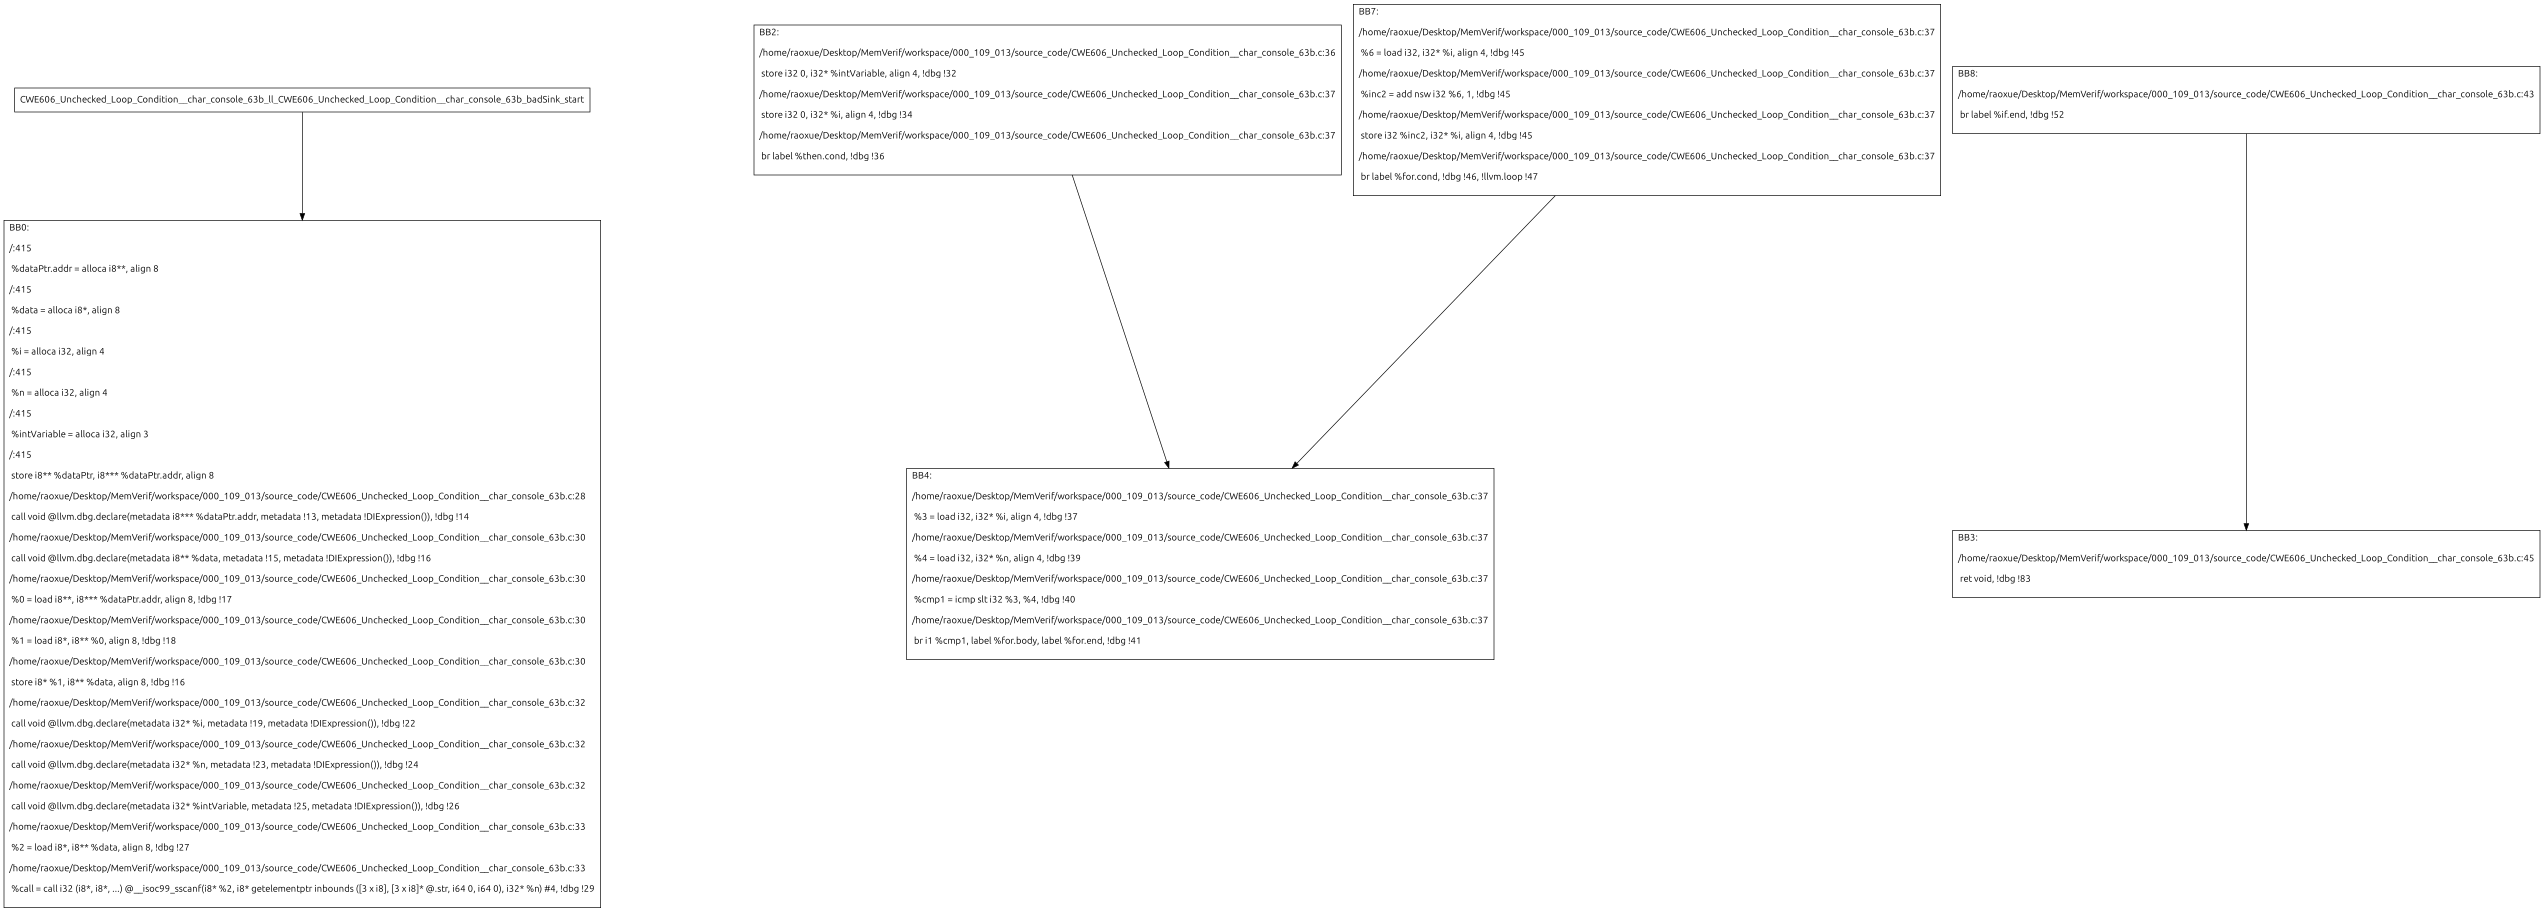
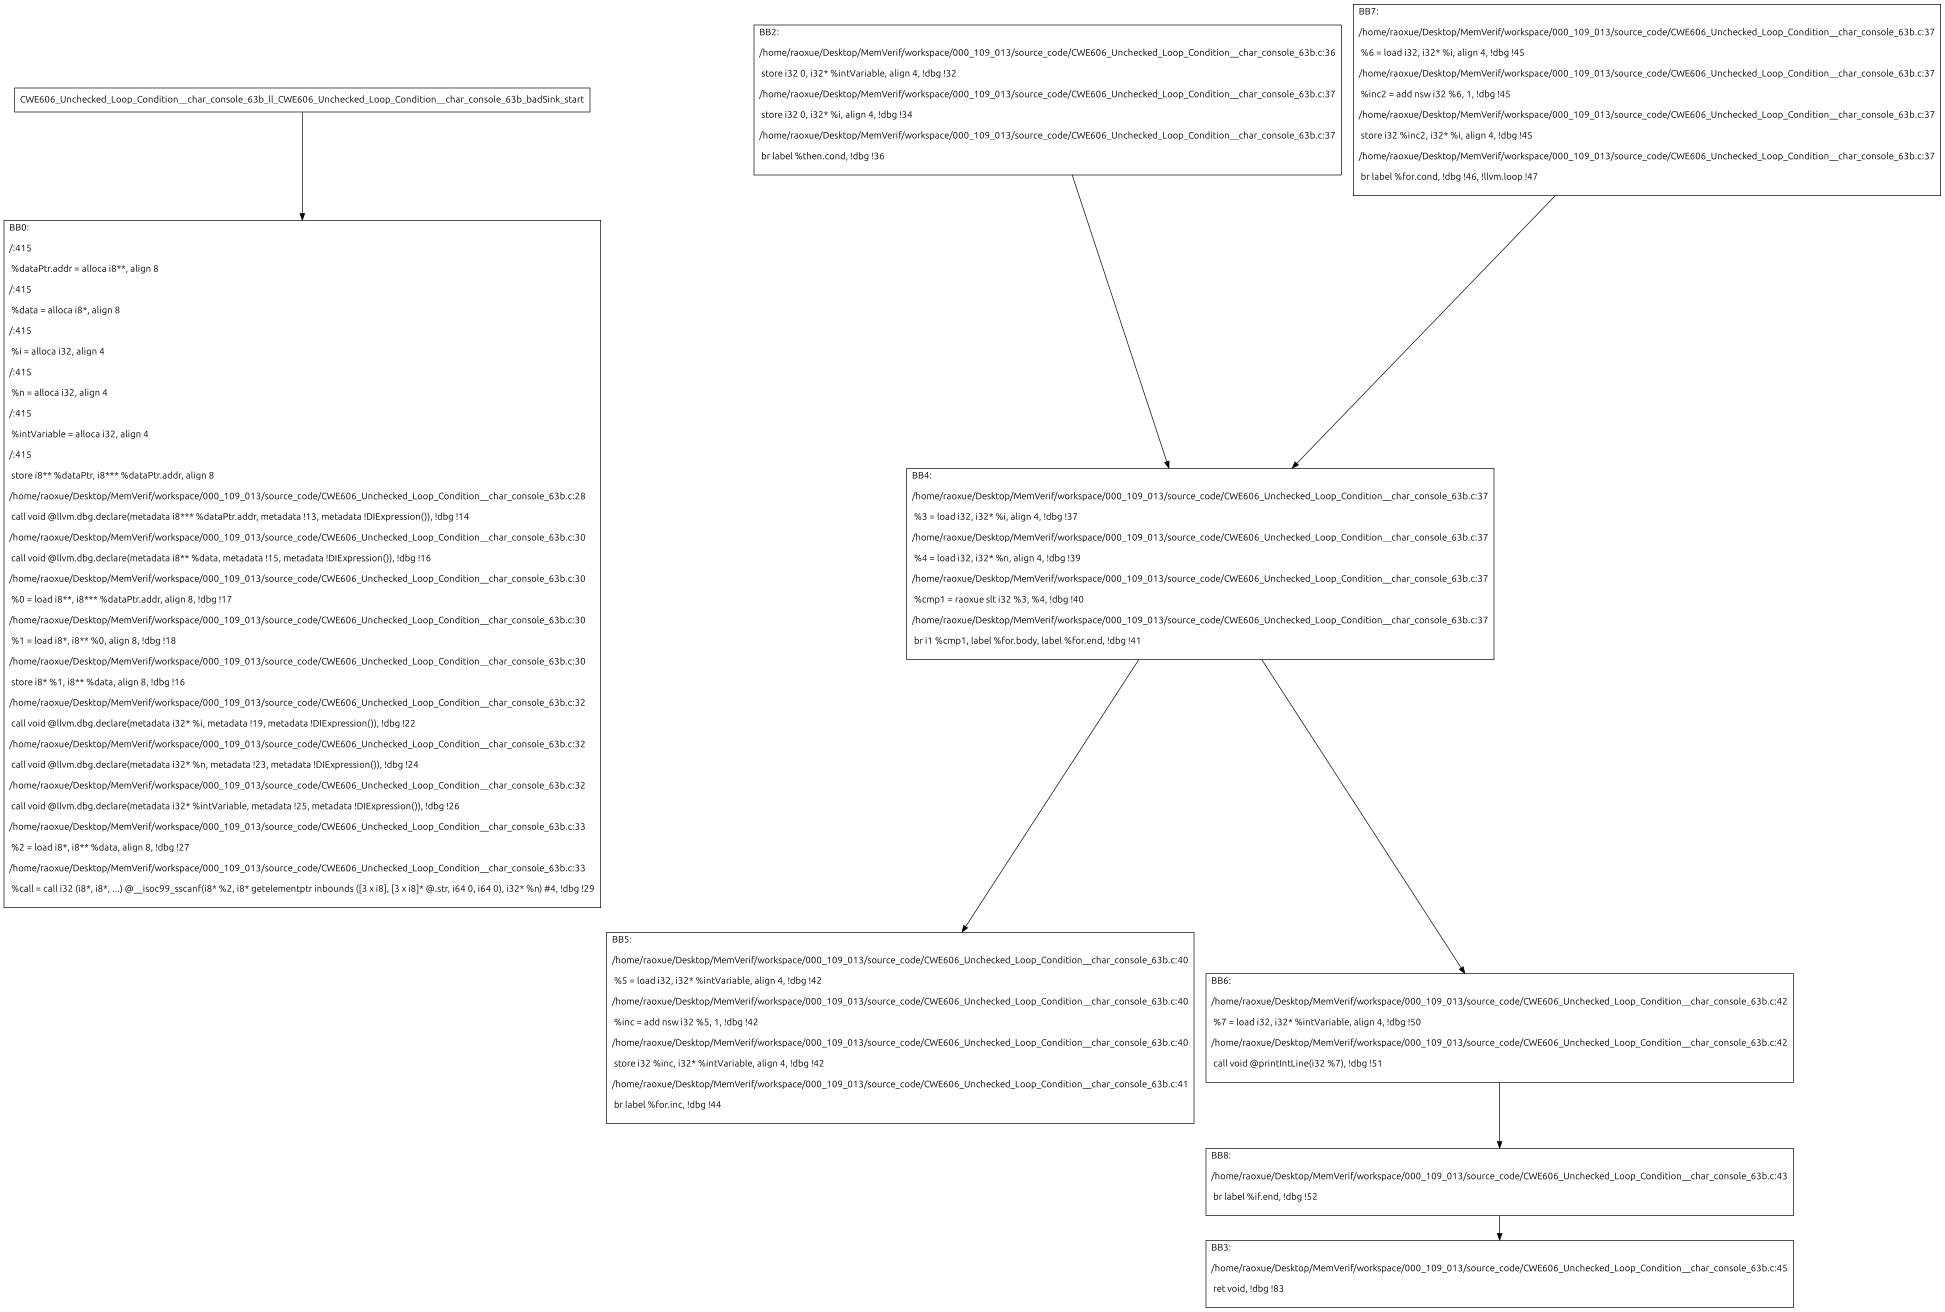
node "BB0:": text "%intVariable = alloca i32, align 3" -> "%intVariable = alloca i32, align 4"
node "BB4:": text "%cmp1 = icmp slt i32 %3, %4, !dbg !40" -> "%cmp1 = raoxue slt i32 %3, %4, !dbg !40"
node "BB5:": added
node "BB6:": added
